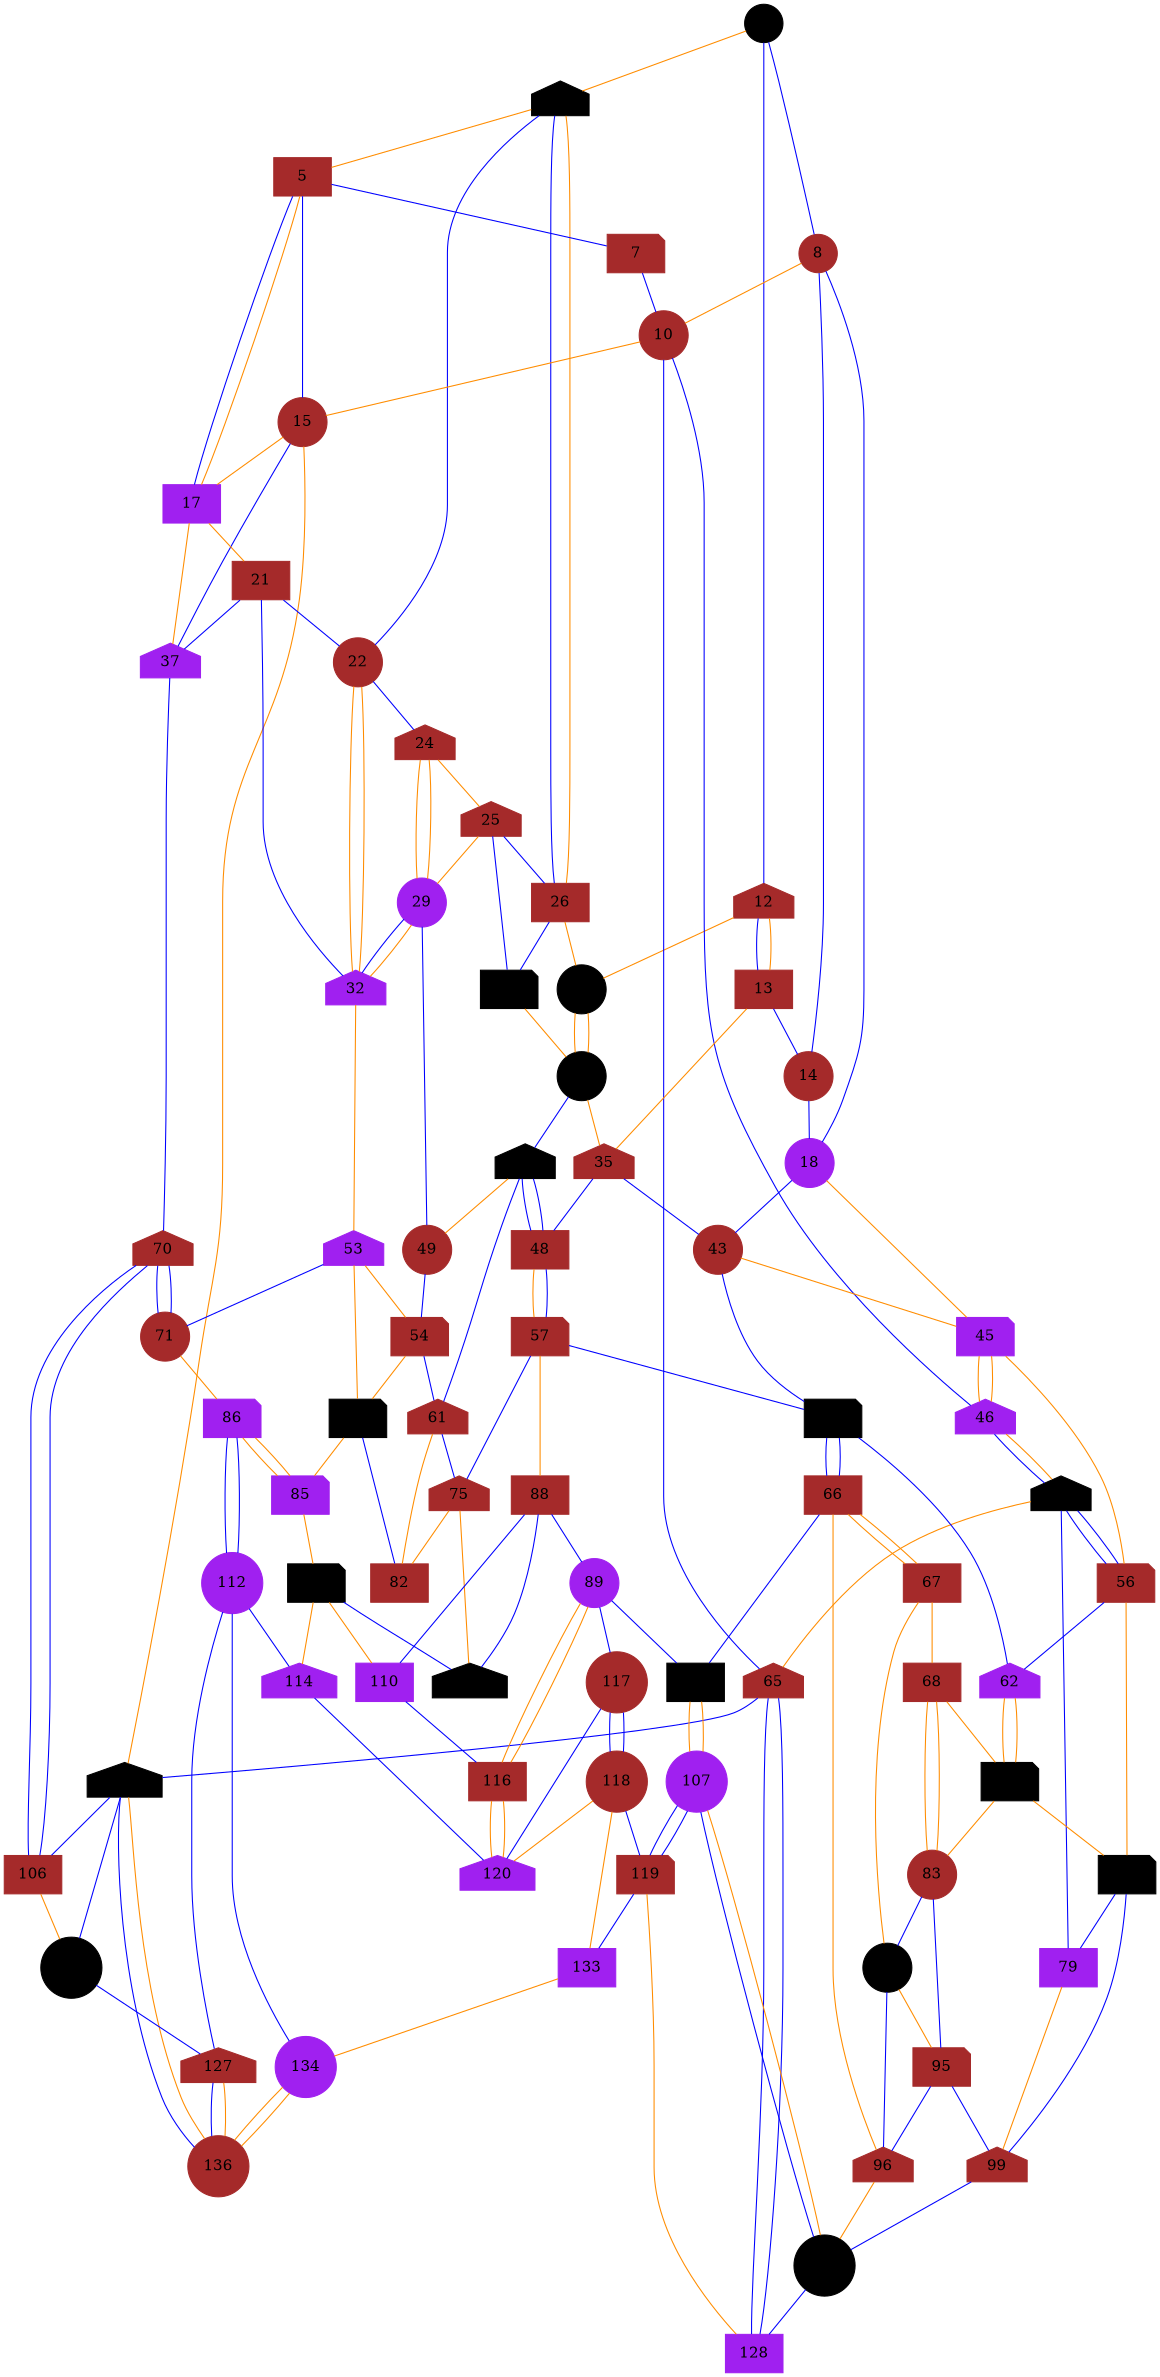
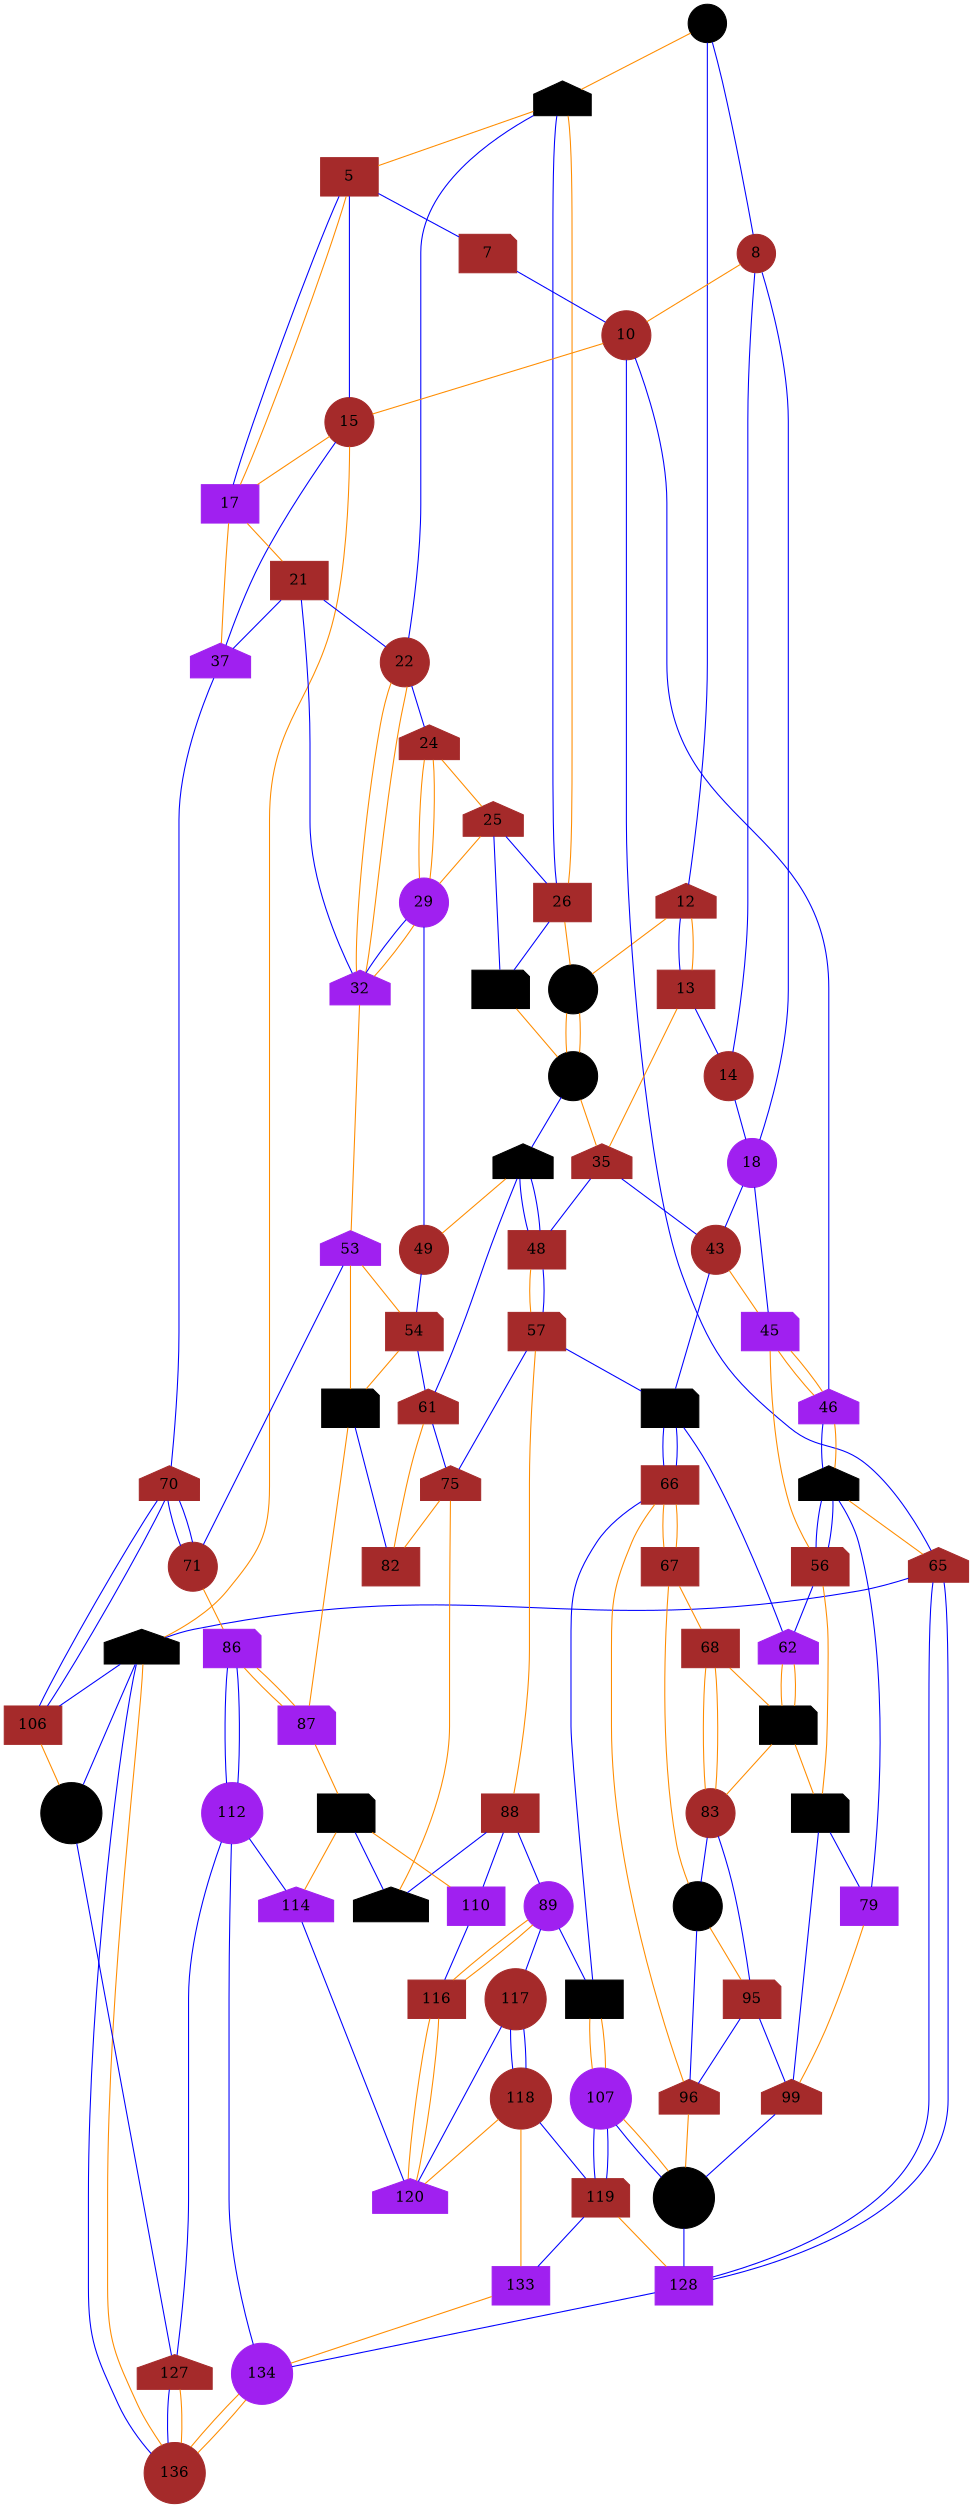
edge "18" -- "45": color darkorange -> blue
node "85": label "85" -> "87"
edge "128" -- "134": added
